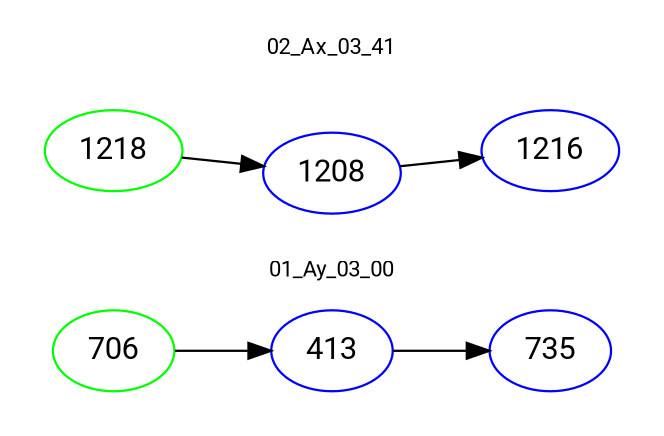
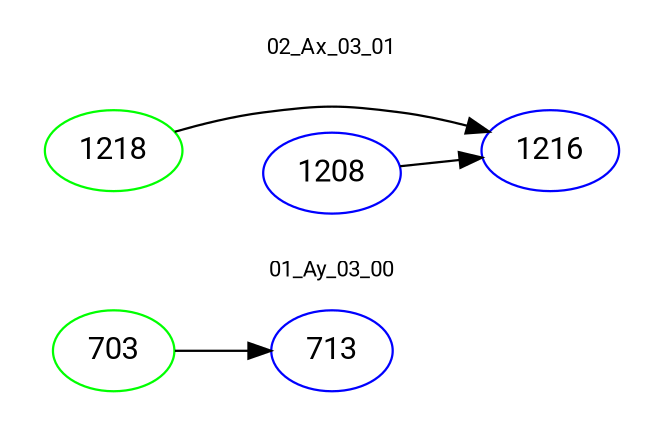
cluster "02_Ax_03_41": label "02_Ax_03_41" -> "02_Ax_03_01"
edge "1218" -> "1208": now "1218" -> "1216"
node "706": label "706" -> "703"
node "413": label "413" -> "713"
node "735": removed
